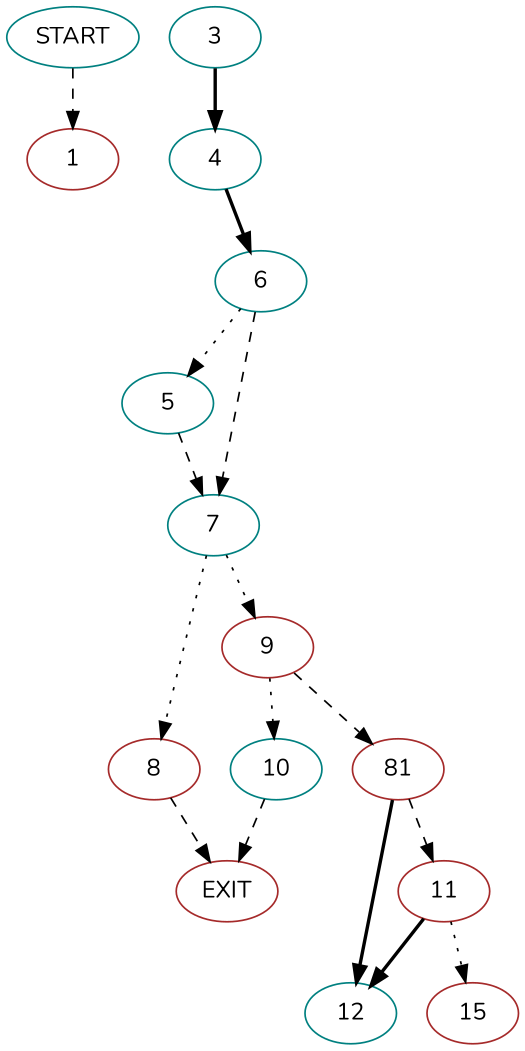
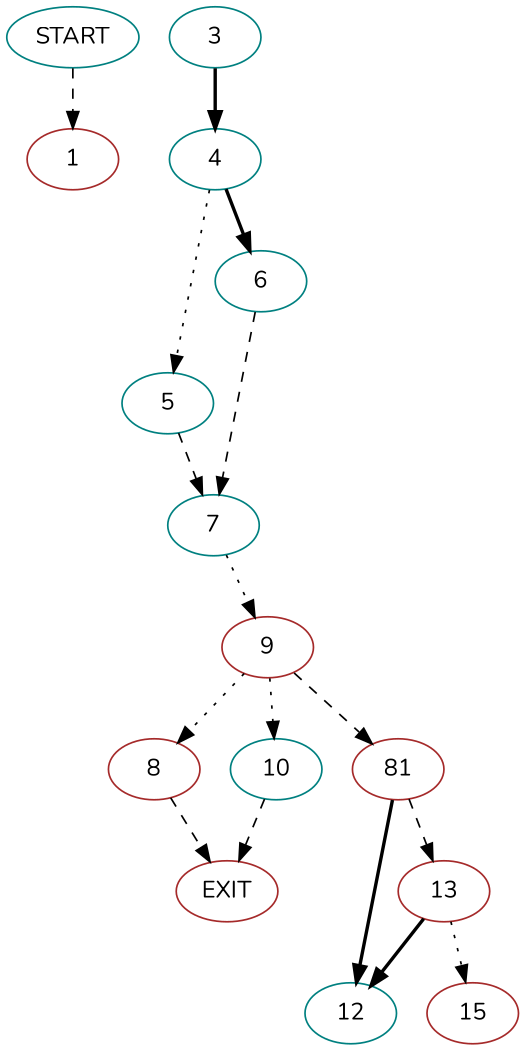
edge "6" -> "5": now "4" -> "5"
edge "7" -> "8": now "9" -> "8"
node "11": label "11" -> "13"
